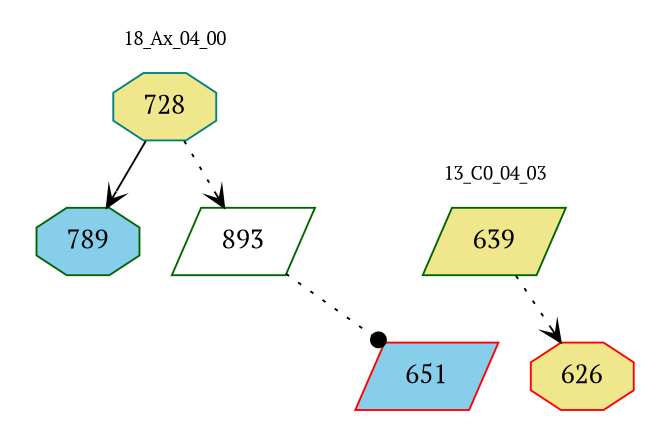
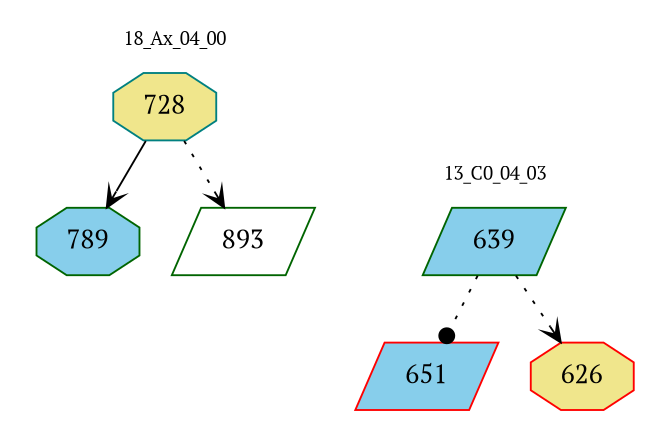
node "639": fillcolor khaki -> skyblue
edge "893" -> "651": now "639" -> "651"
